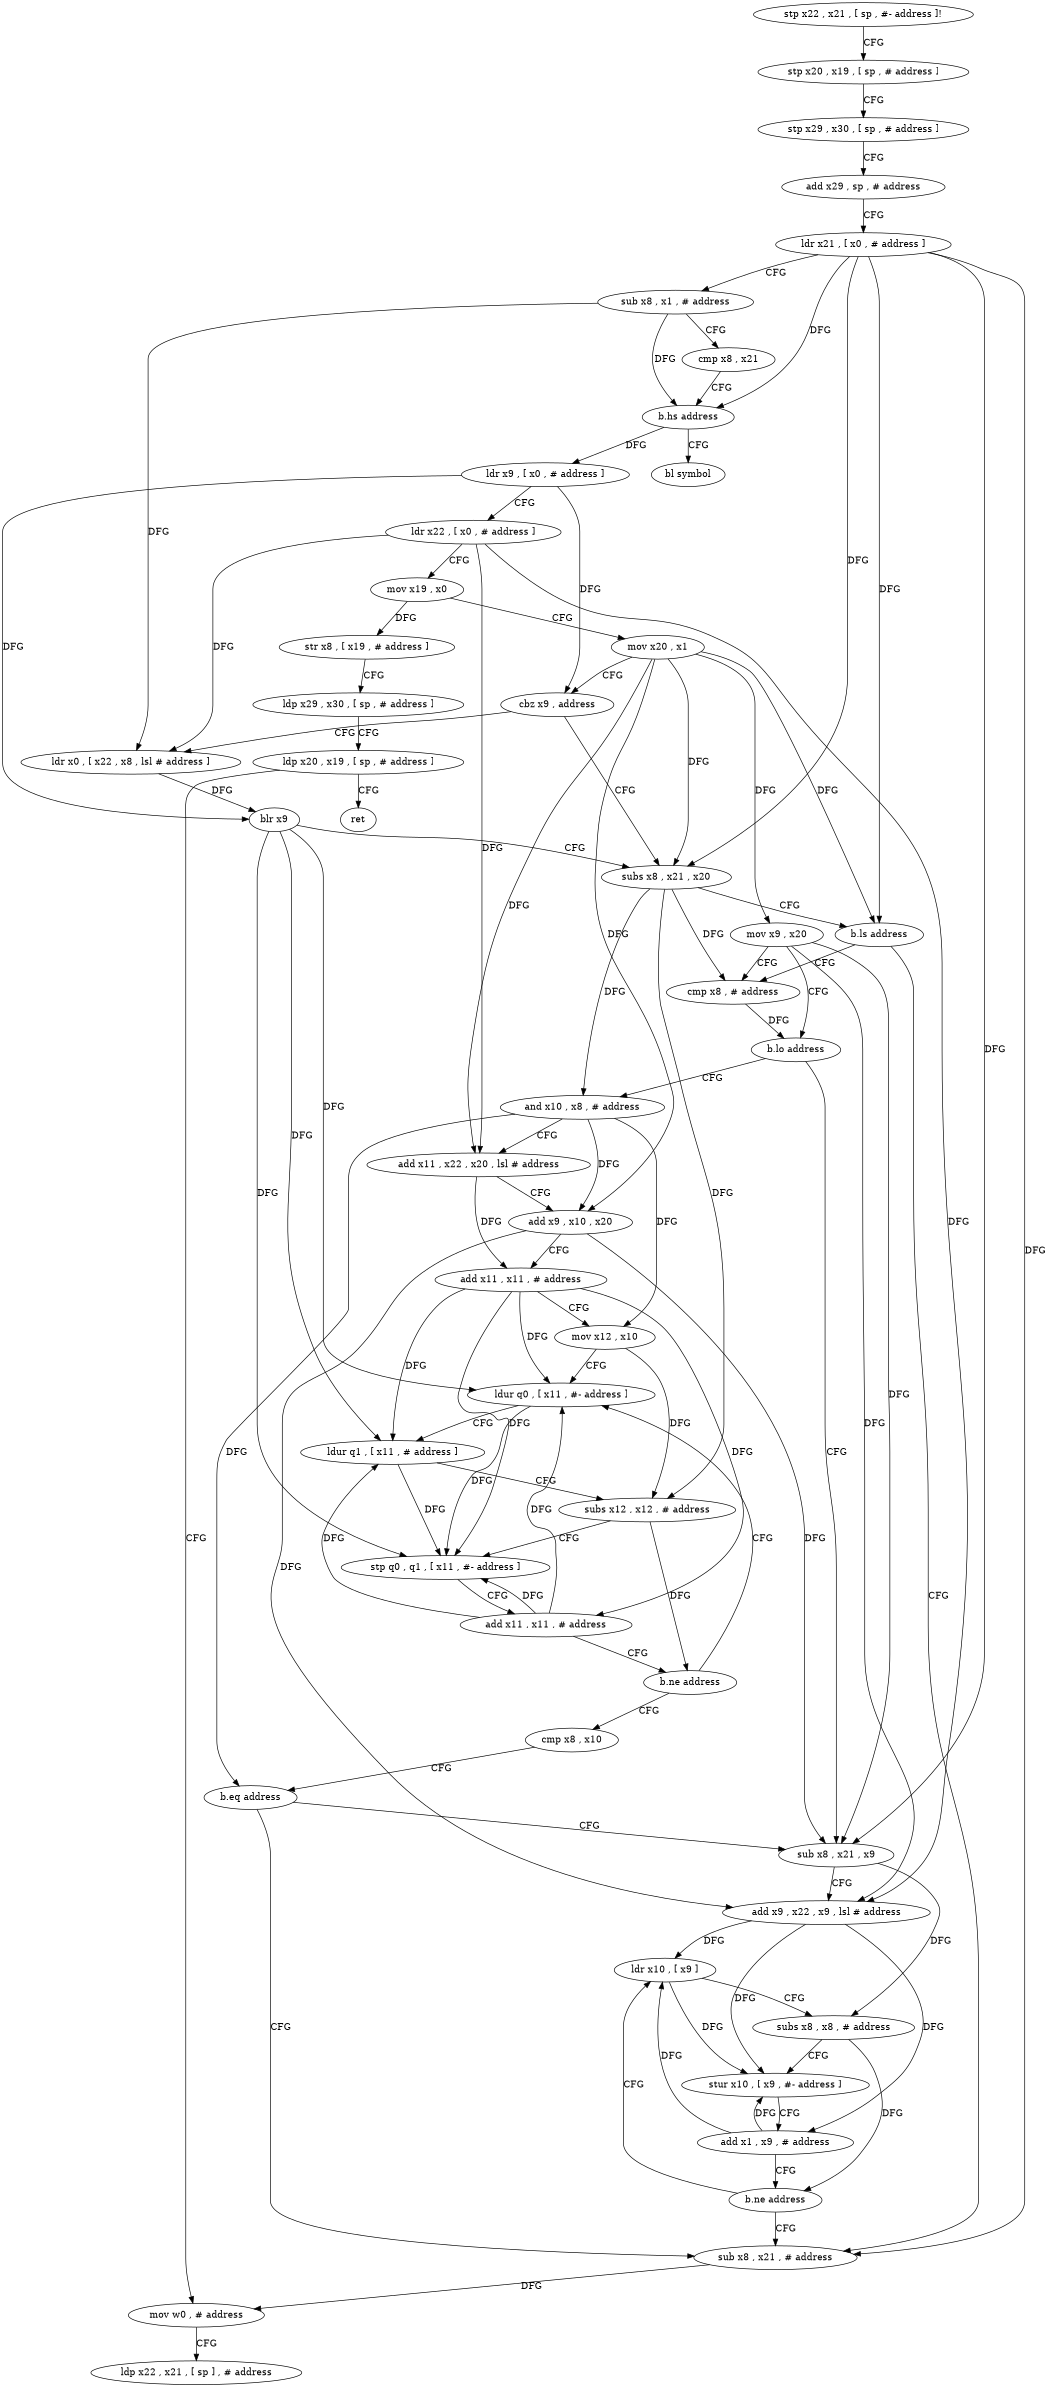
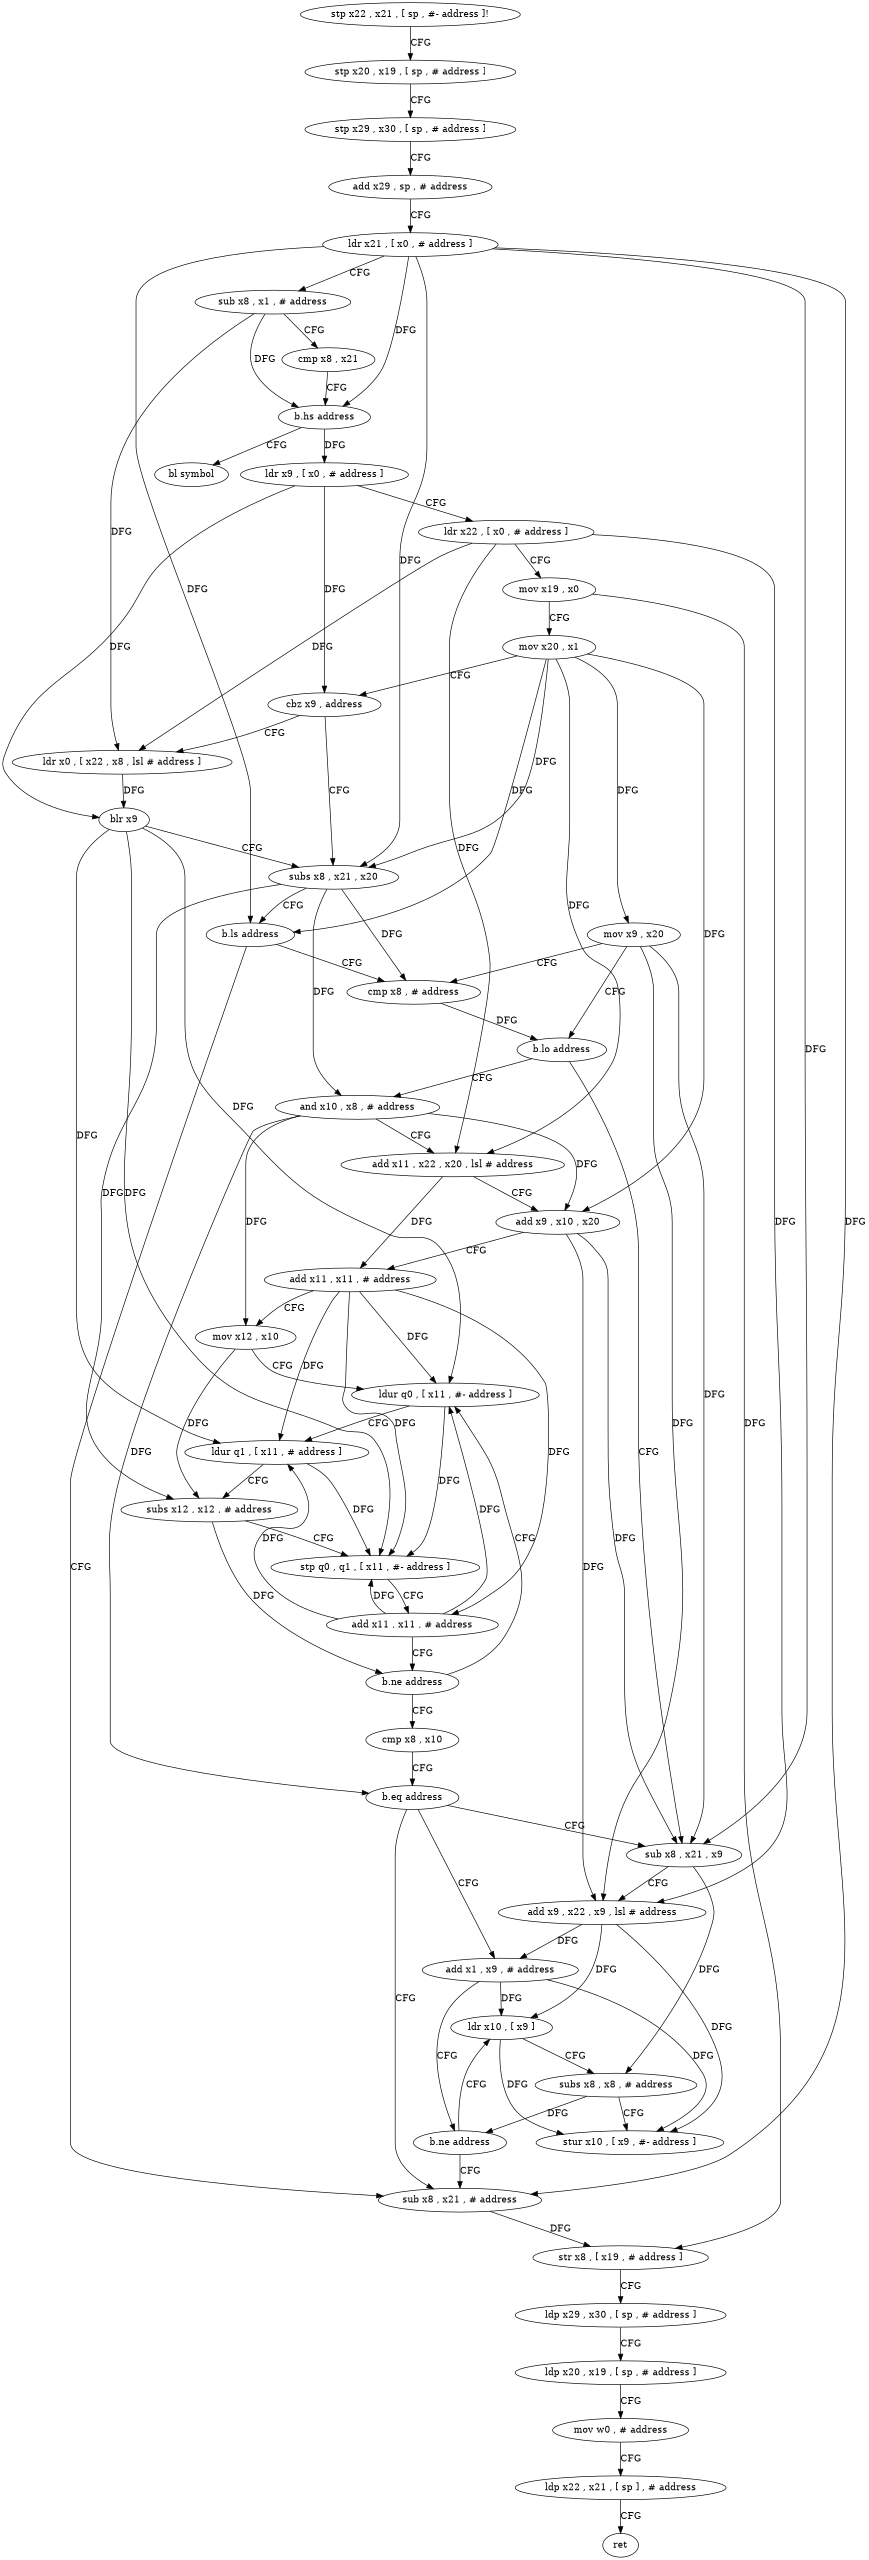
edge "ldp x20 , x19 , [ sp , # address ]" -> "ret": now "ldp x22 , x21 , [ sp ] , # address" -> "ret"
edge "stur x10 , [ x9 , #- address ]" -> "add x1 , x9 , # address": now "b.eq address" -> "add x1 , x9 , # address"
edge "sub x8 , x21 , # address" -> "mov w0 , # address": now "sub x8 , x21 , # address" -> "str x8 , [ x19 , # address ]"
